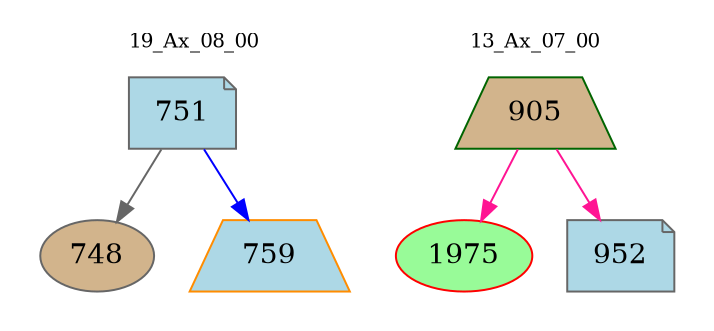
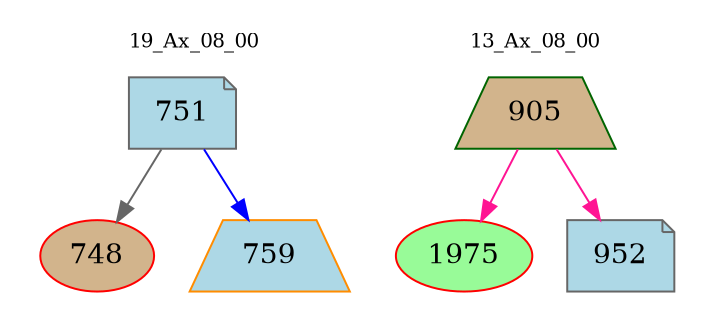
cluster "13_Ax_07_00": label "13_Ax_07_00" -> "13_Ax_08_00"
node "748": color gray40 -> red
